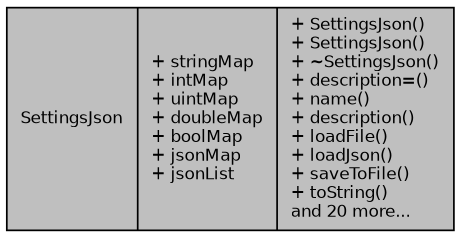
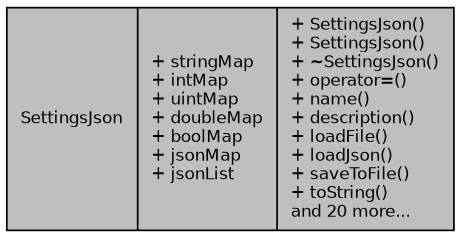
node "SettingsJson": text "+ description=()" -> "+ operator=()"
